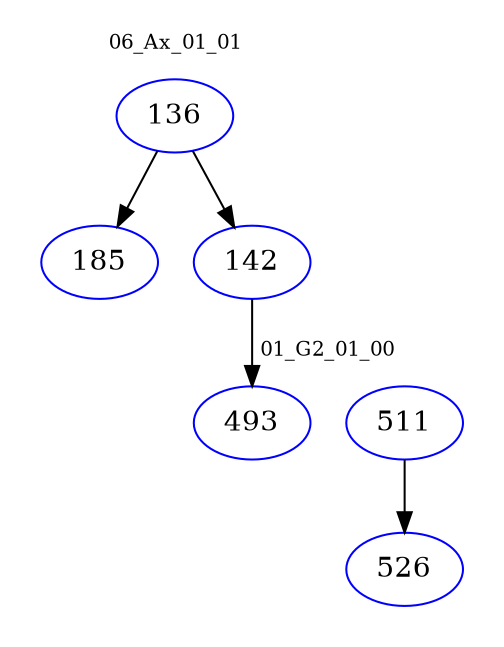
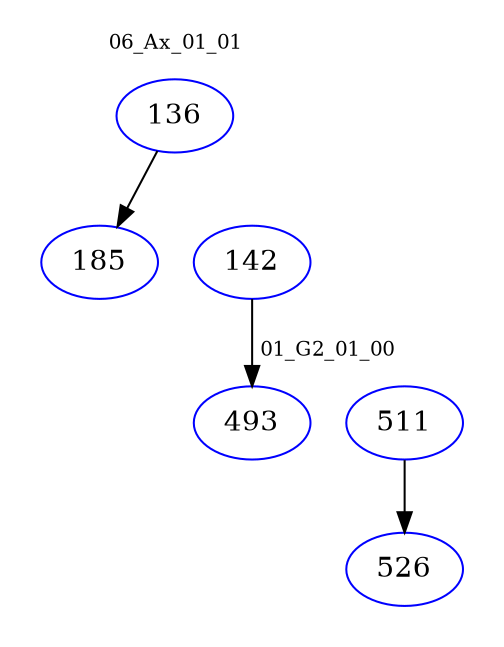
edge "136" -> "142": removed
